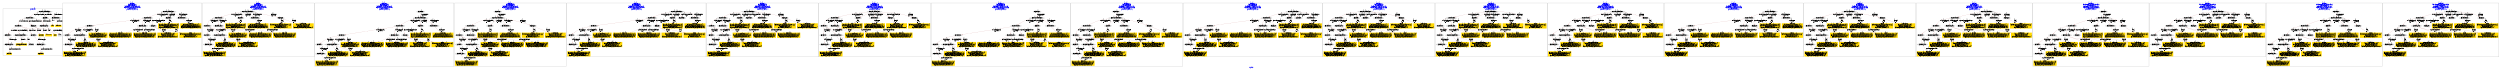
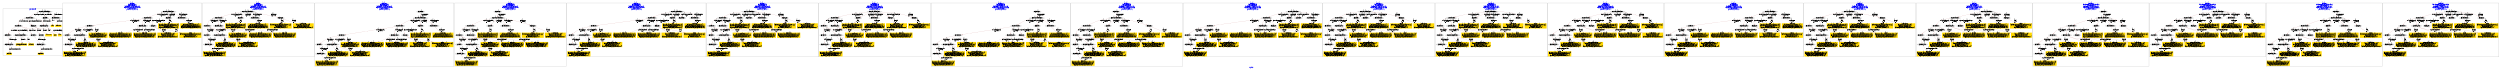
cluster "1-correct has": label "1-correct has" -> "1-correct model"
node "Actor_URI": fillcolor gold -> lightgray
node "Dated": fillcolor lightgray -> gold
node "Attribution": fillcolor lightgray -> gold
